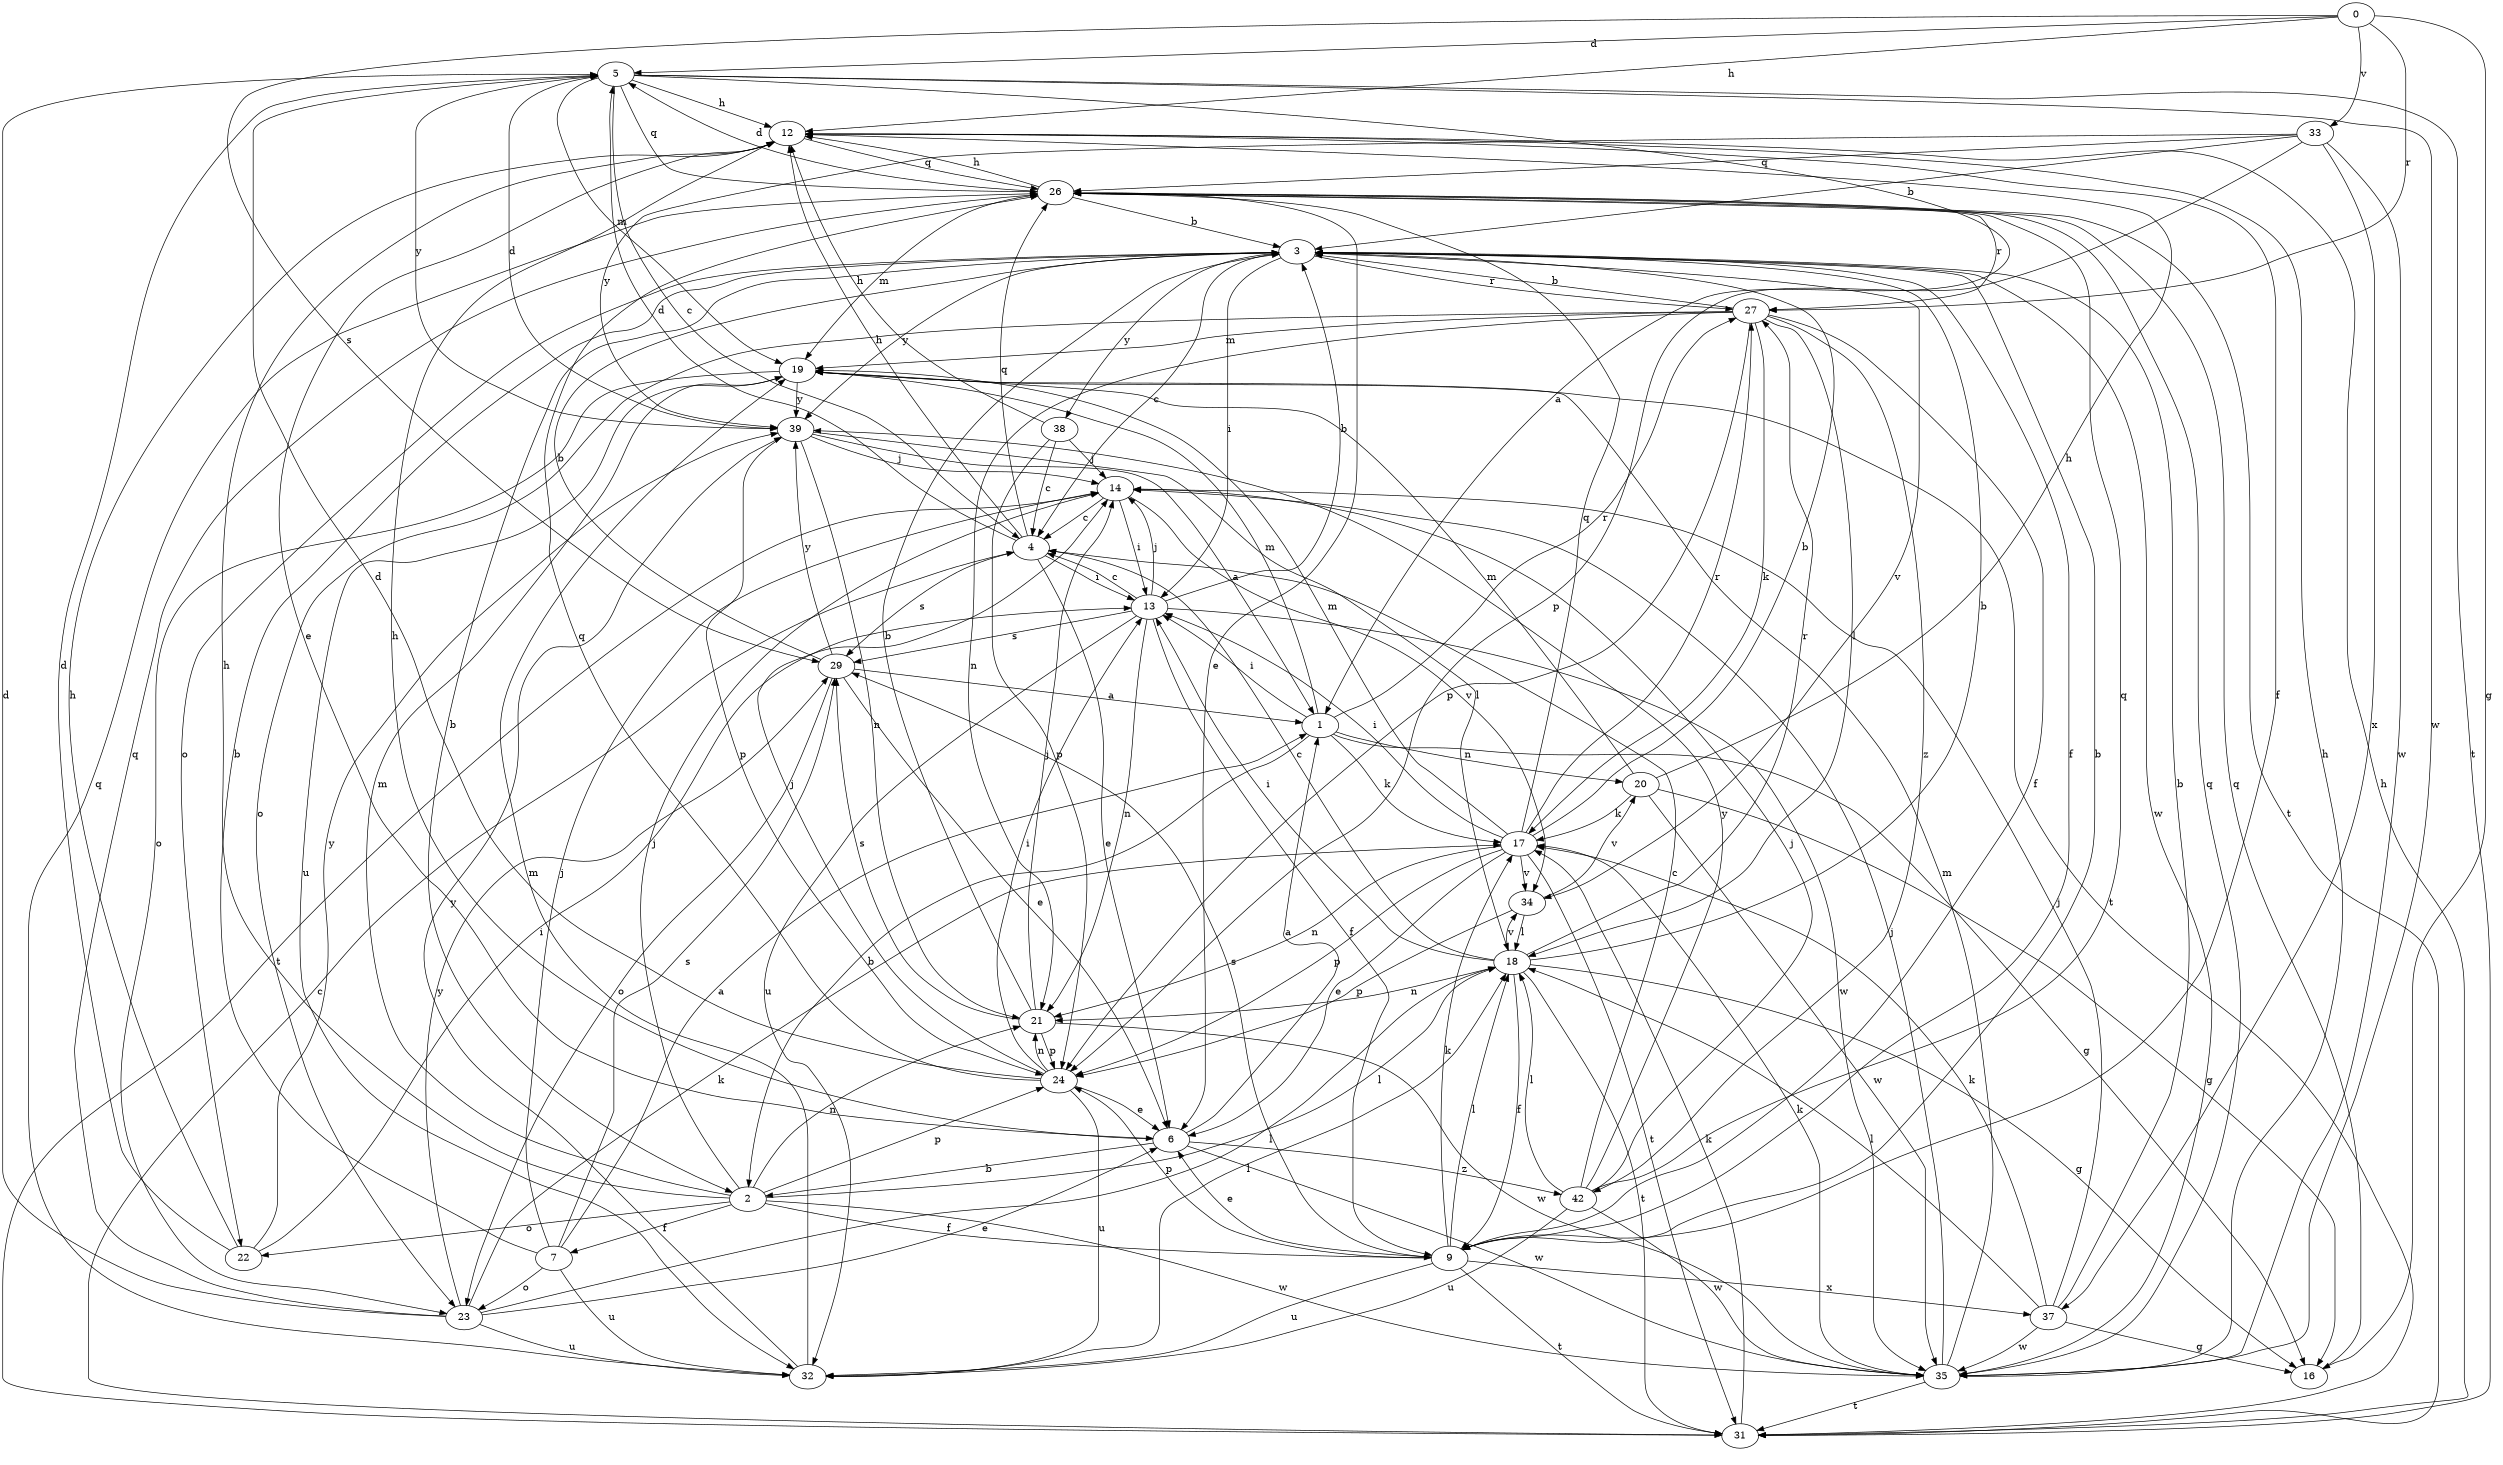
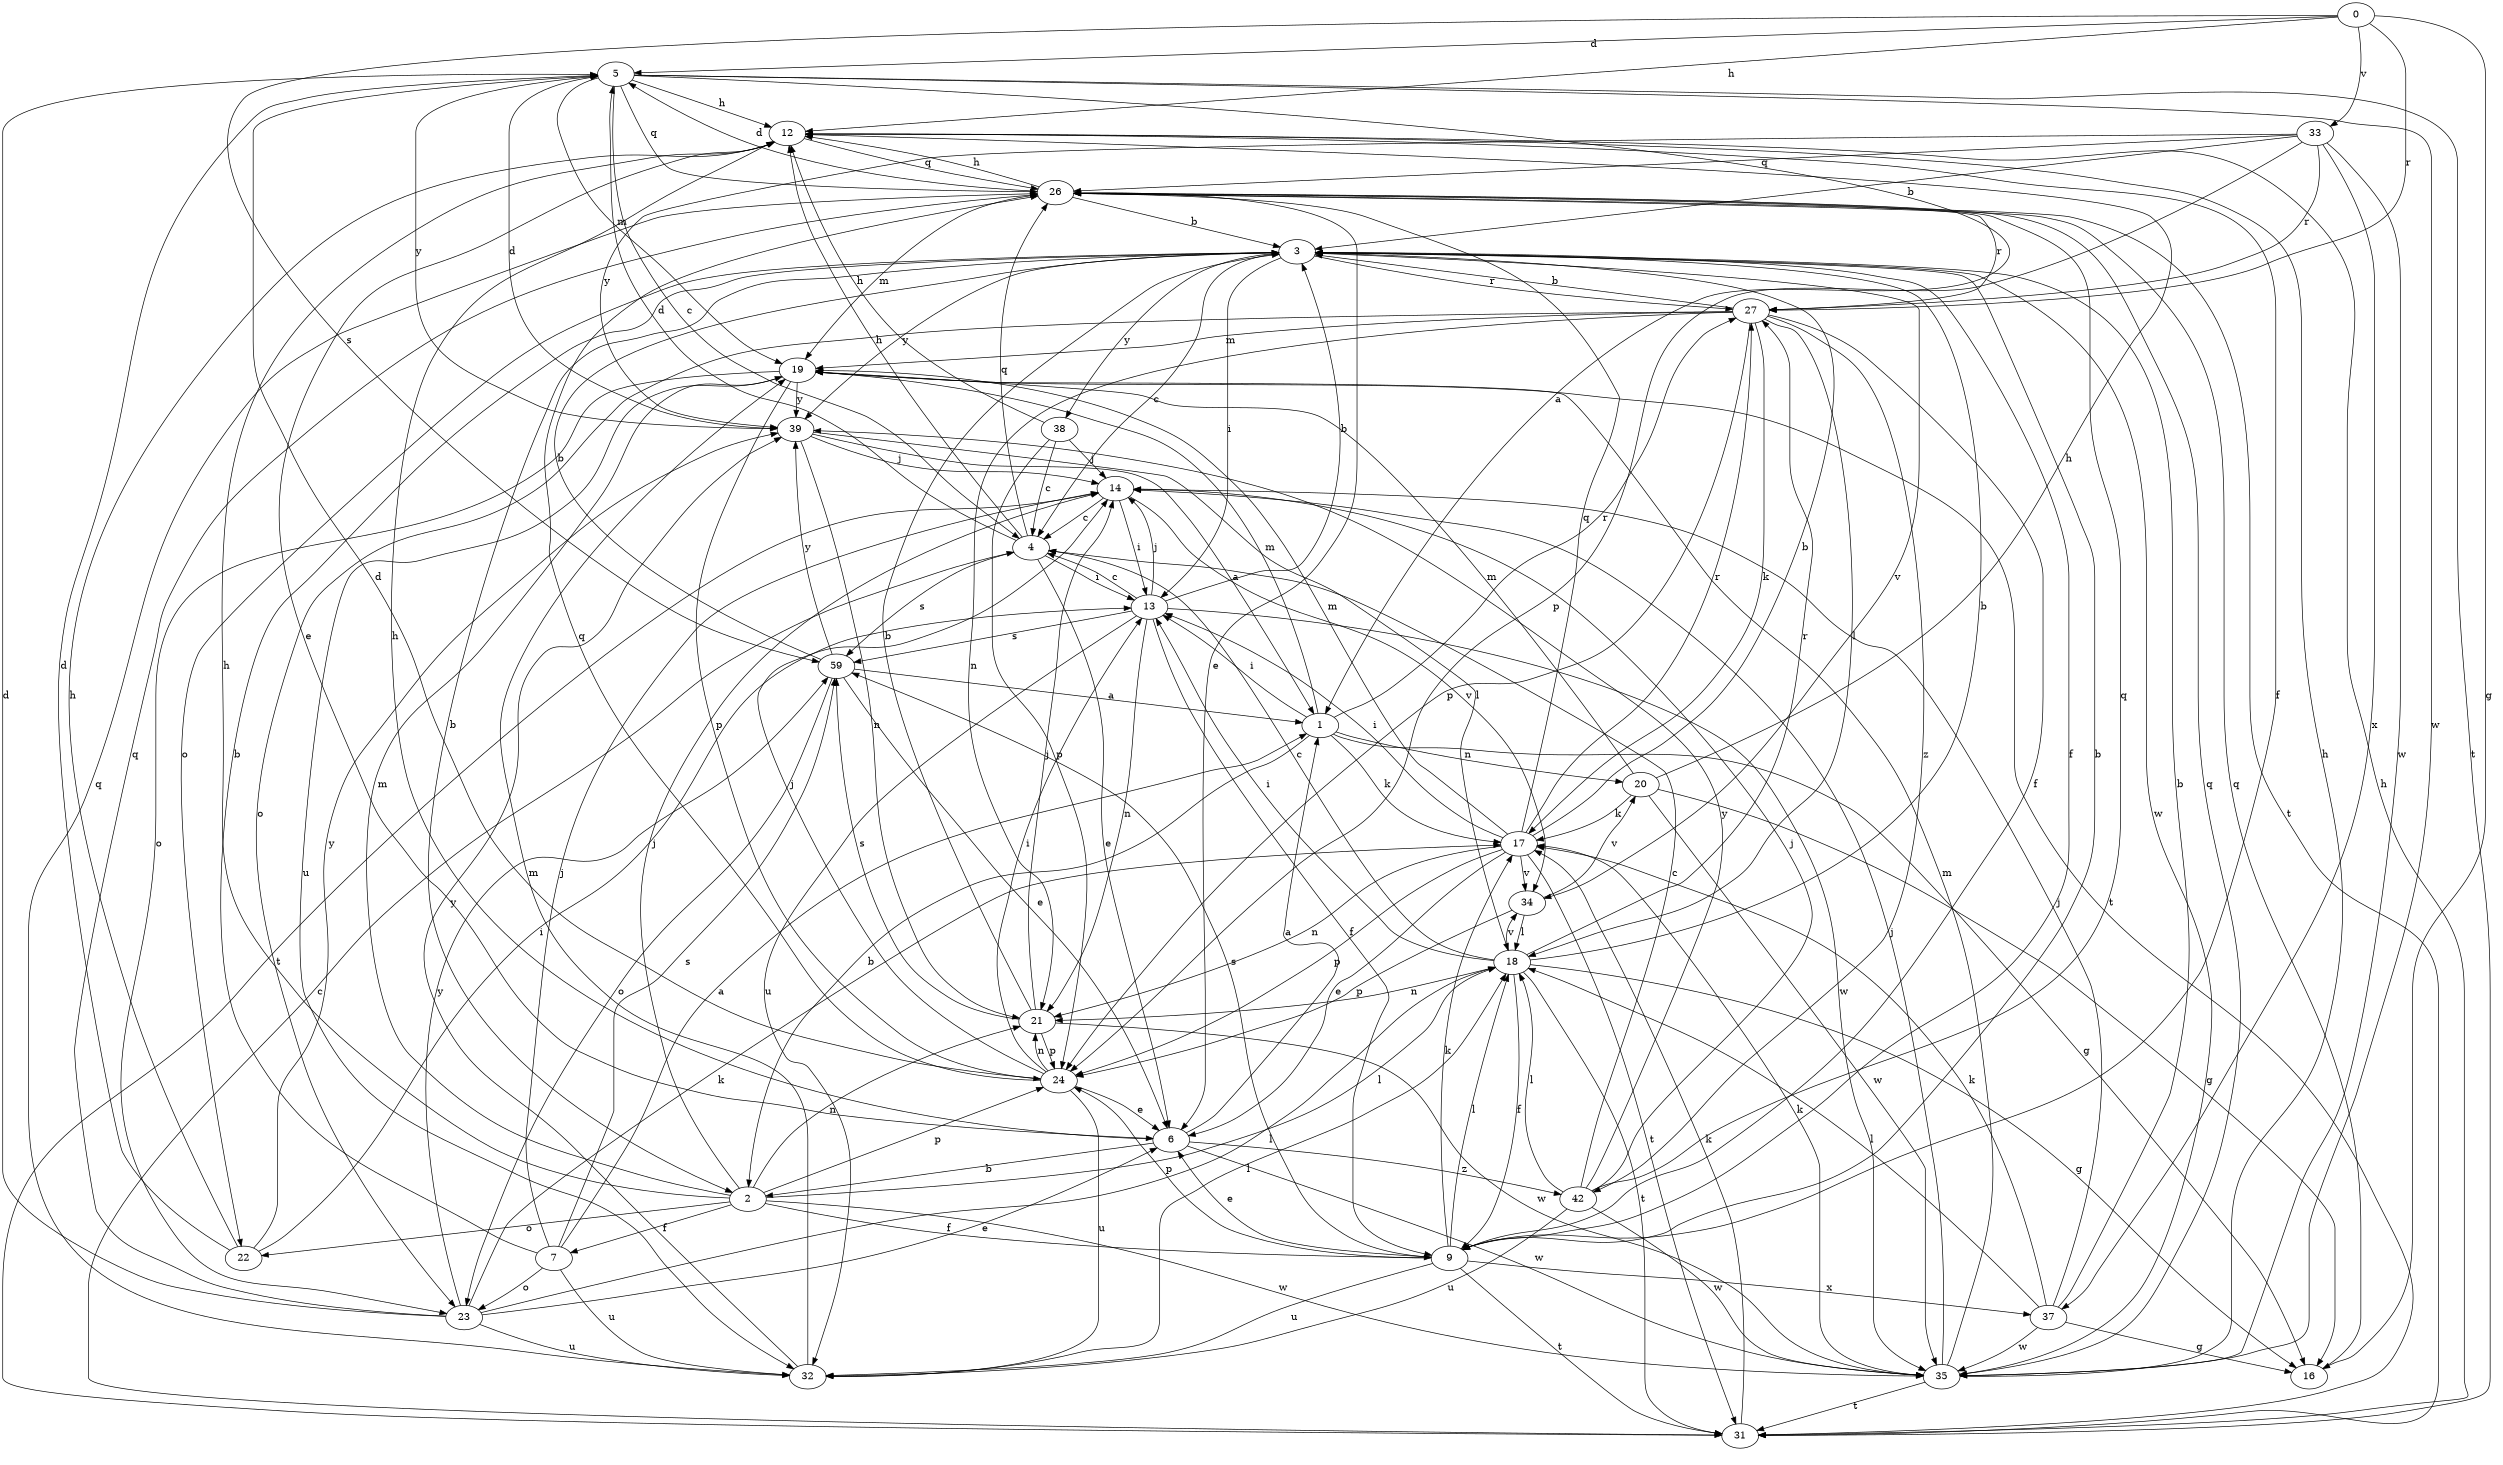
edge "33" -> "27": added, label "r"
node "29": label "29" -> "59"
edge "39" -> "24": now "19" -> "24"
